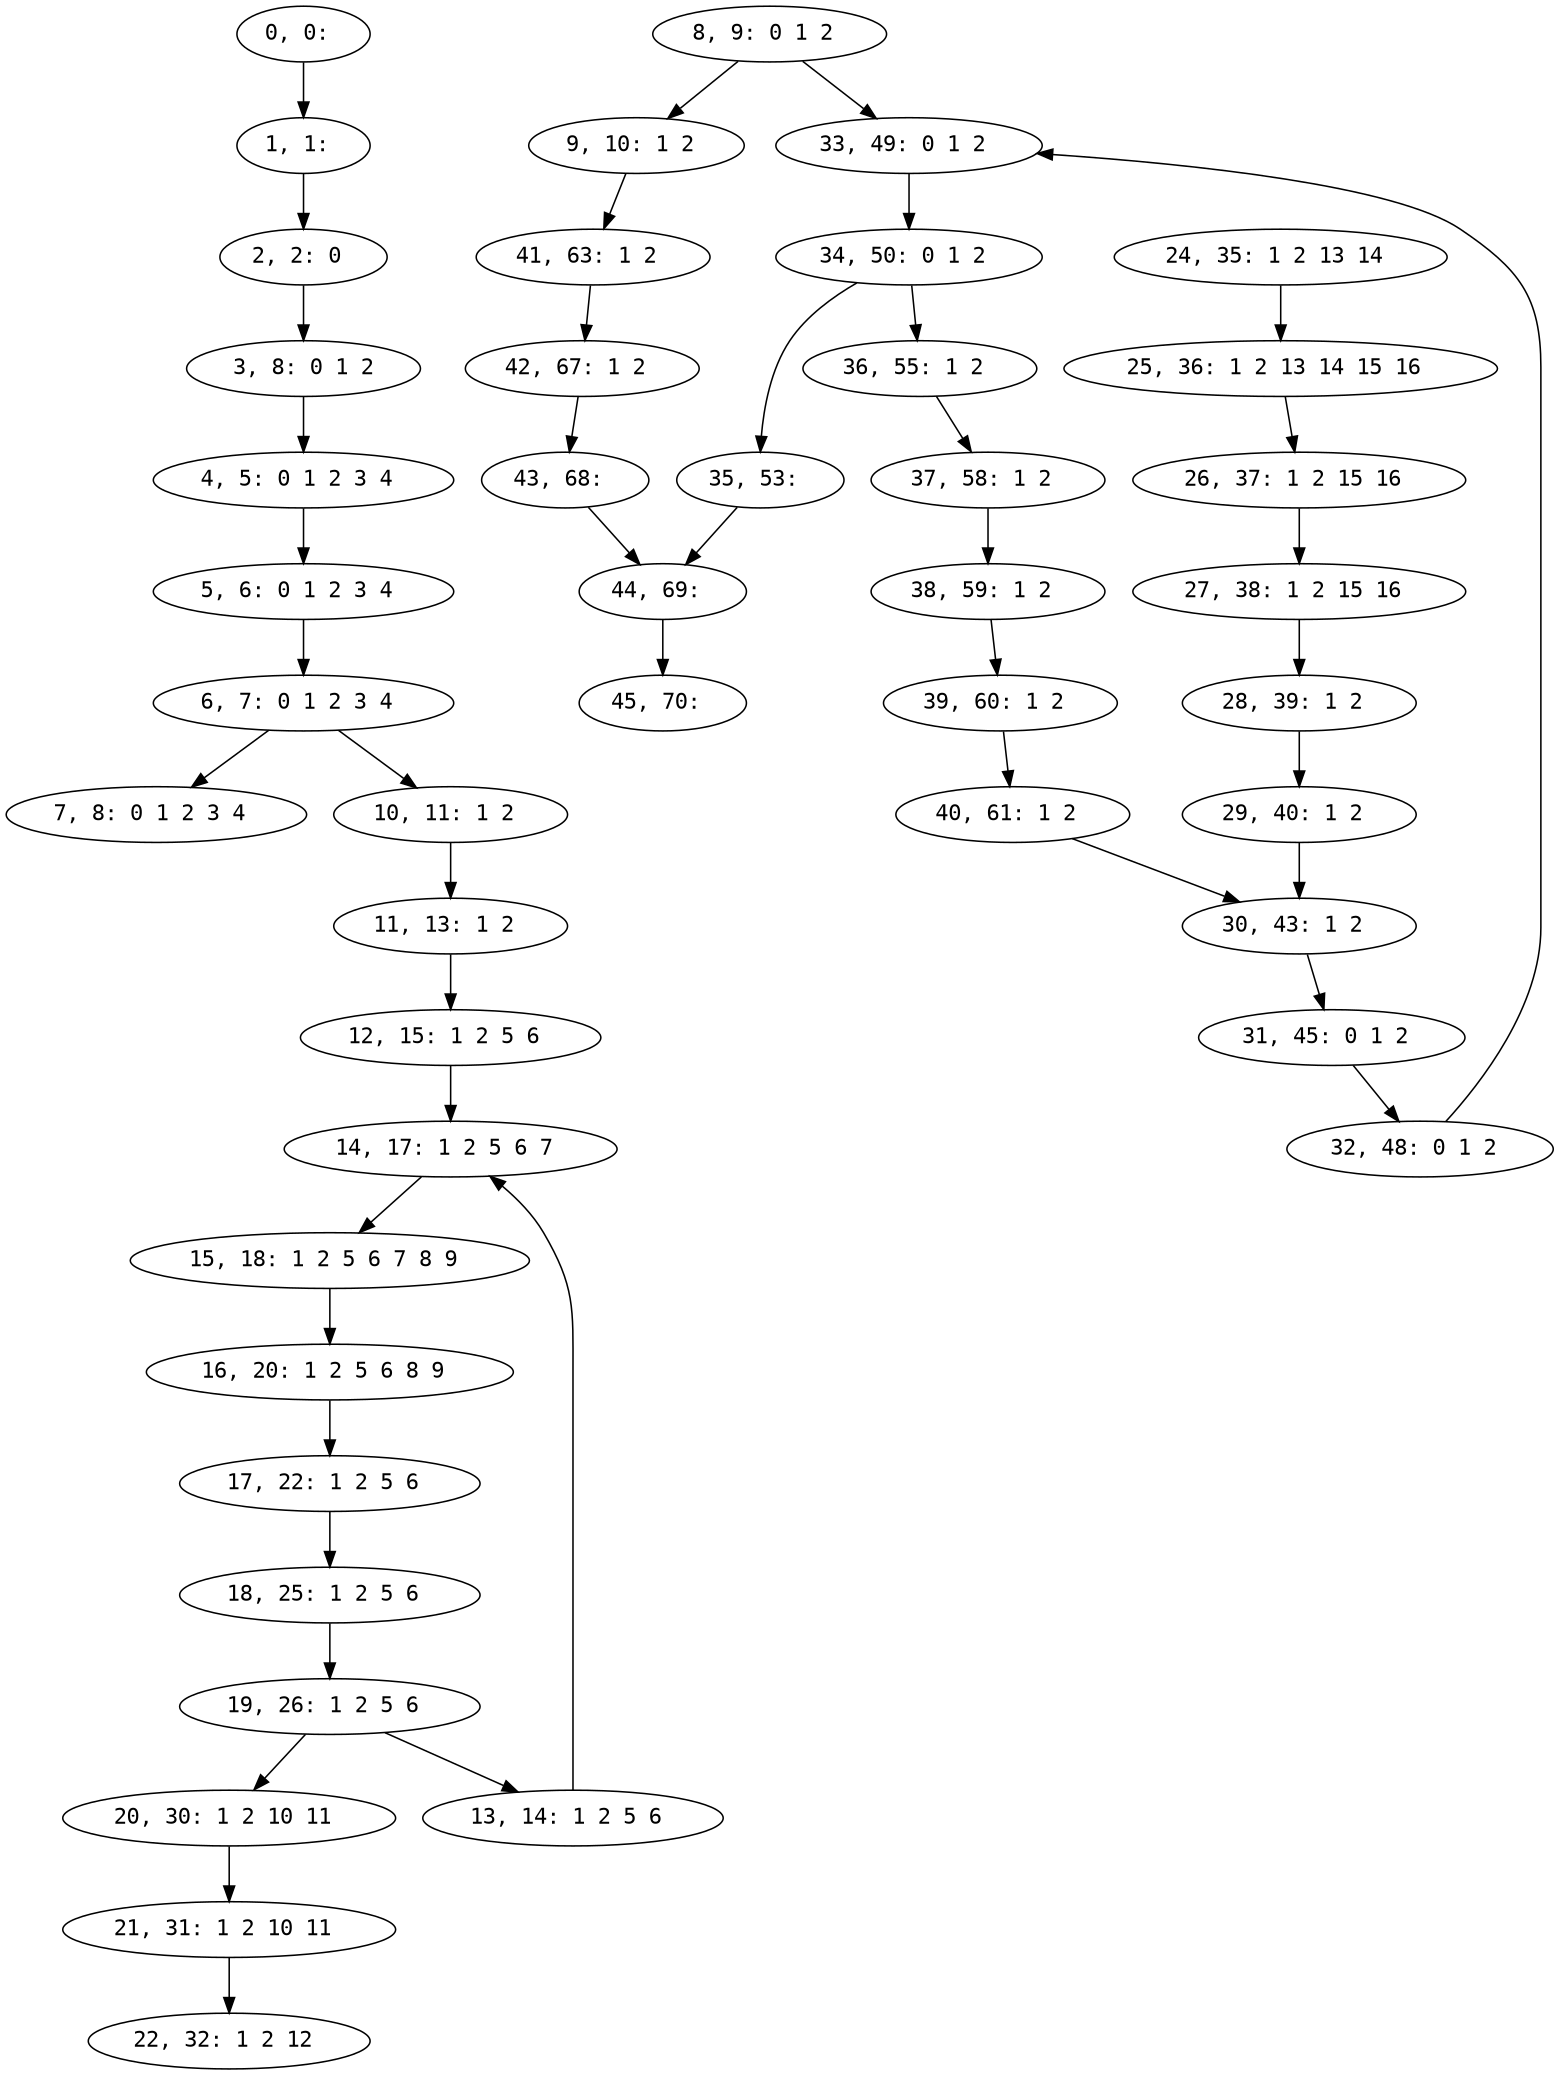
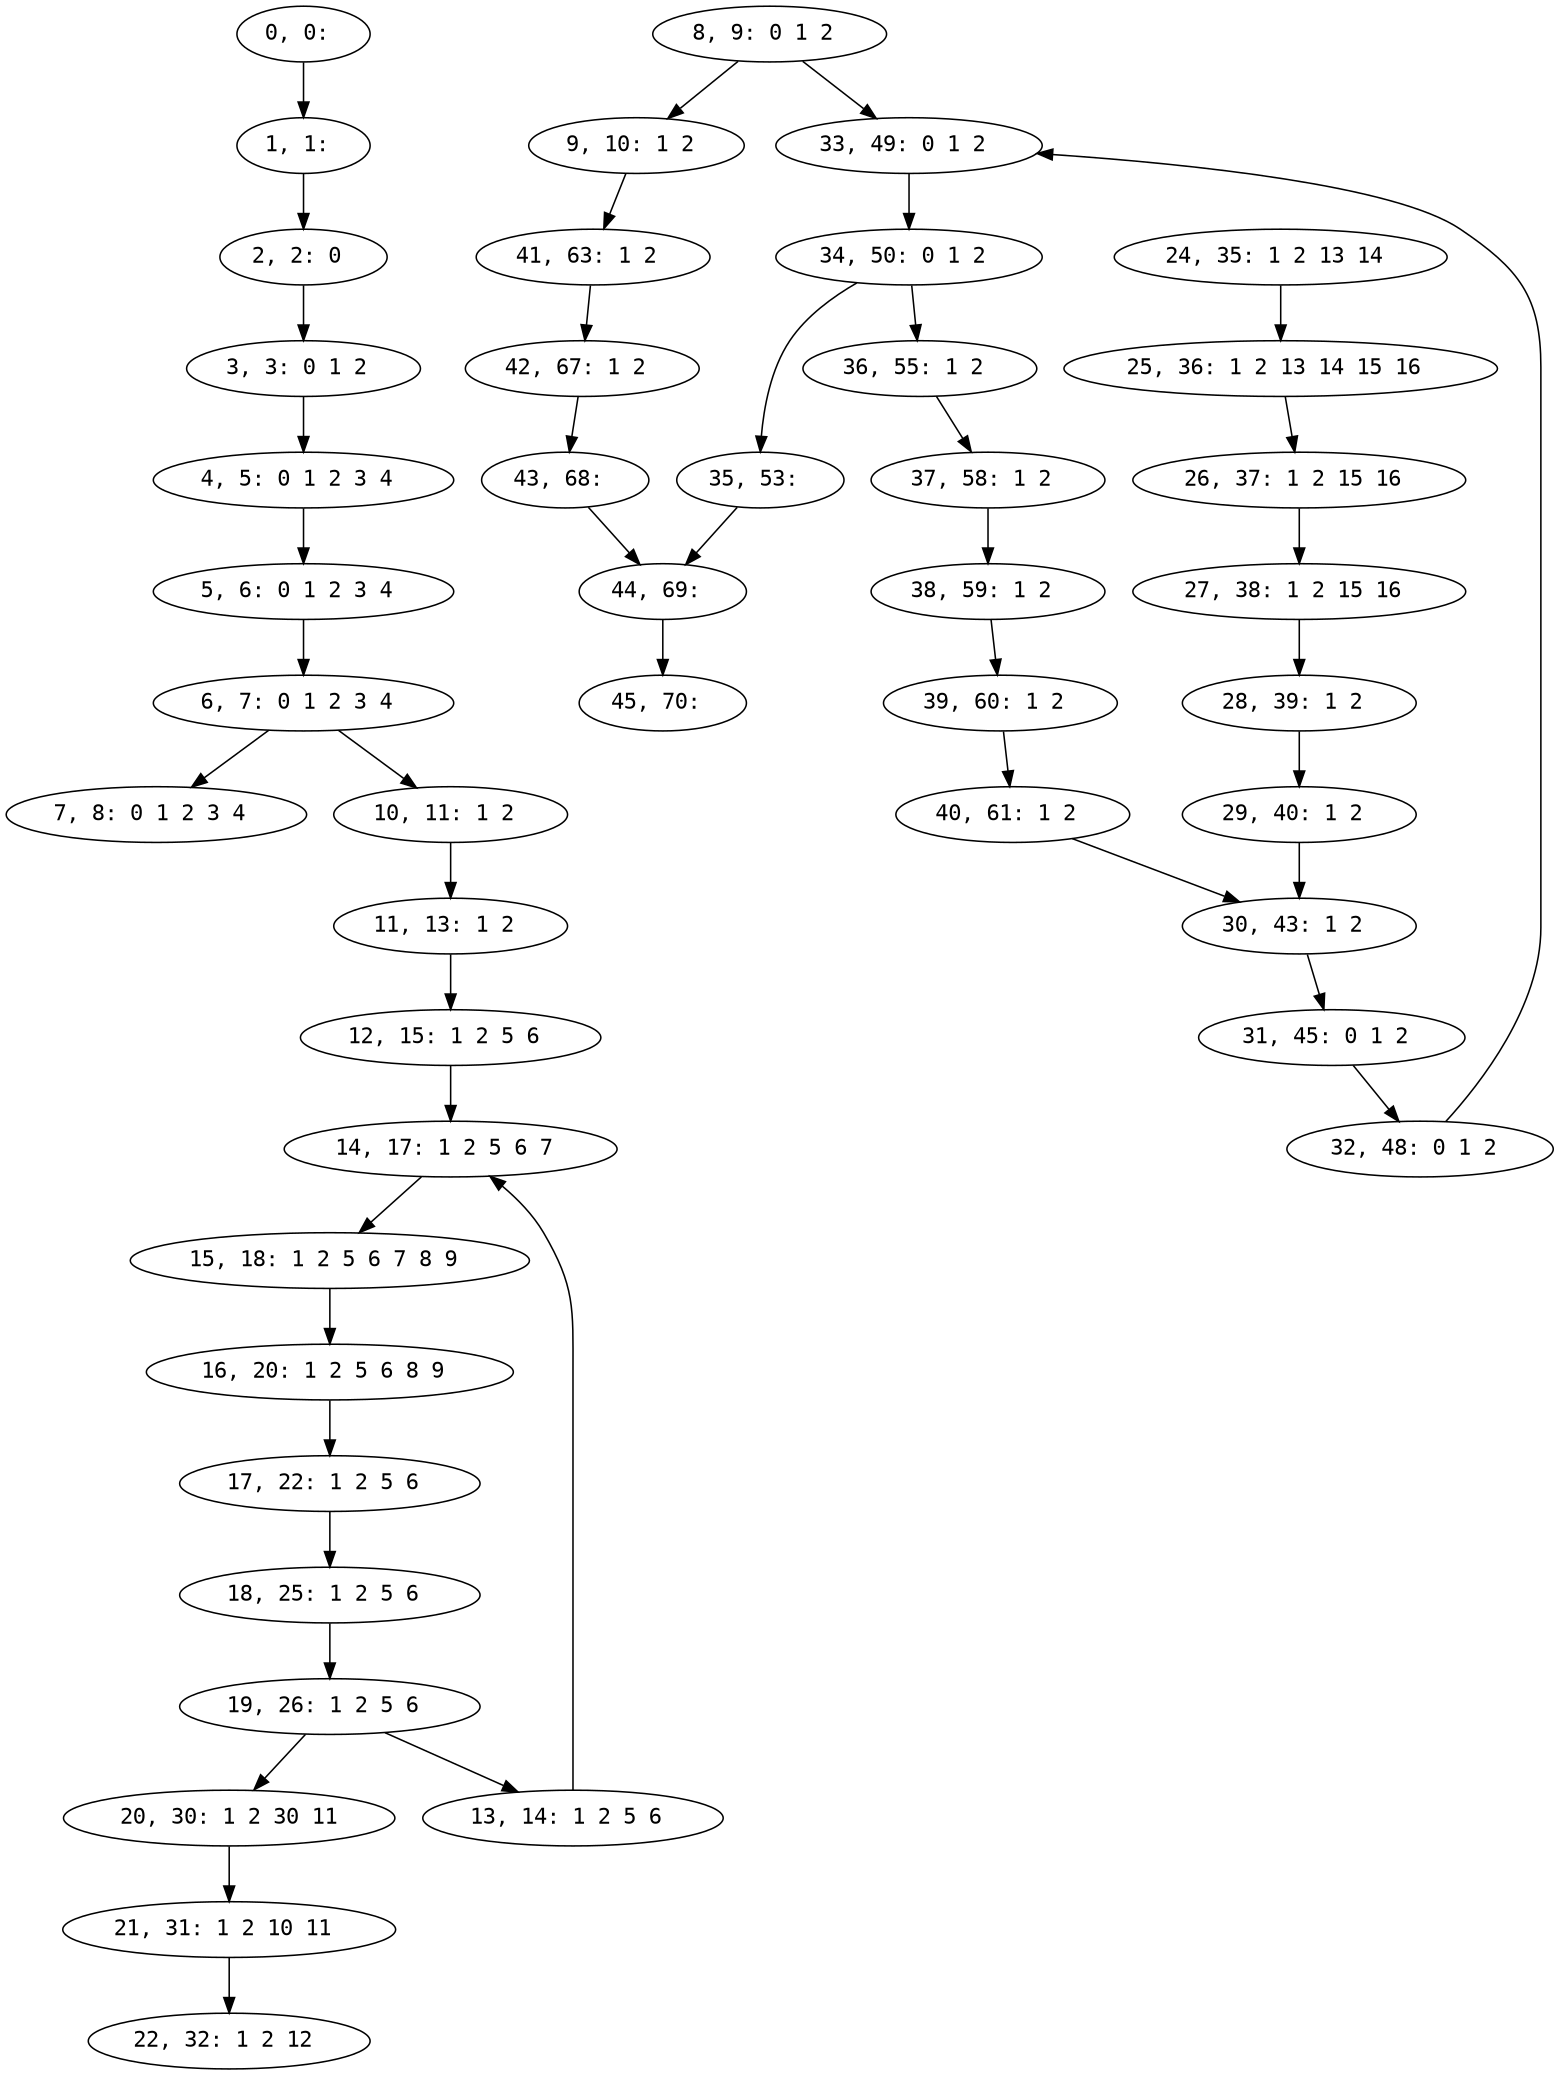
node "3, 8: 0 1 2": label "3, 8: 0 1 2" -> "3, 3: 0 1 2"
node "20, 30: 1 2 10 11": label "20, 30: 1 2 10 11" -> "20, 30: 1 2 30 11"
